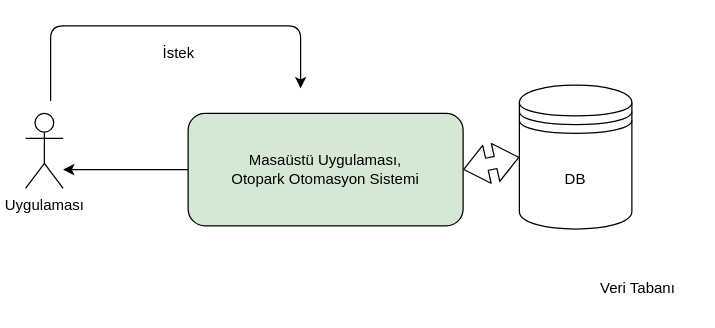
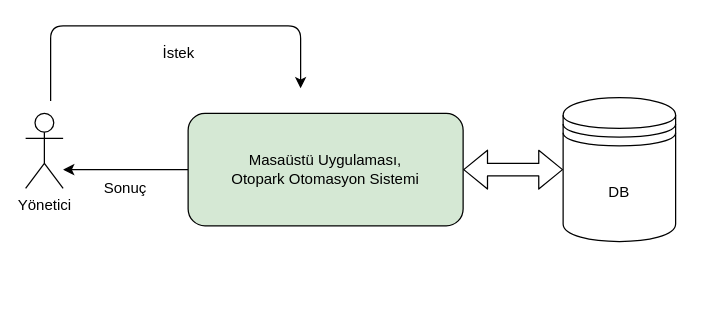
node "DB": moved (576, 157) -> (619, 169)
node "Sonuç": added
node "Uygulaması": label "Uygulaması" -> "Yönetici"
node "Veri Tabanı": removed
